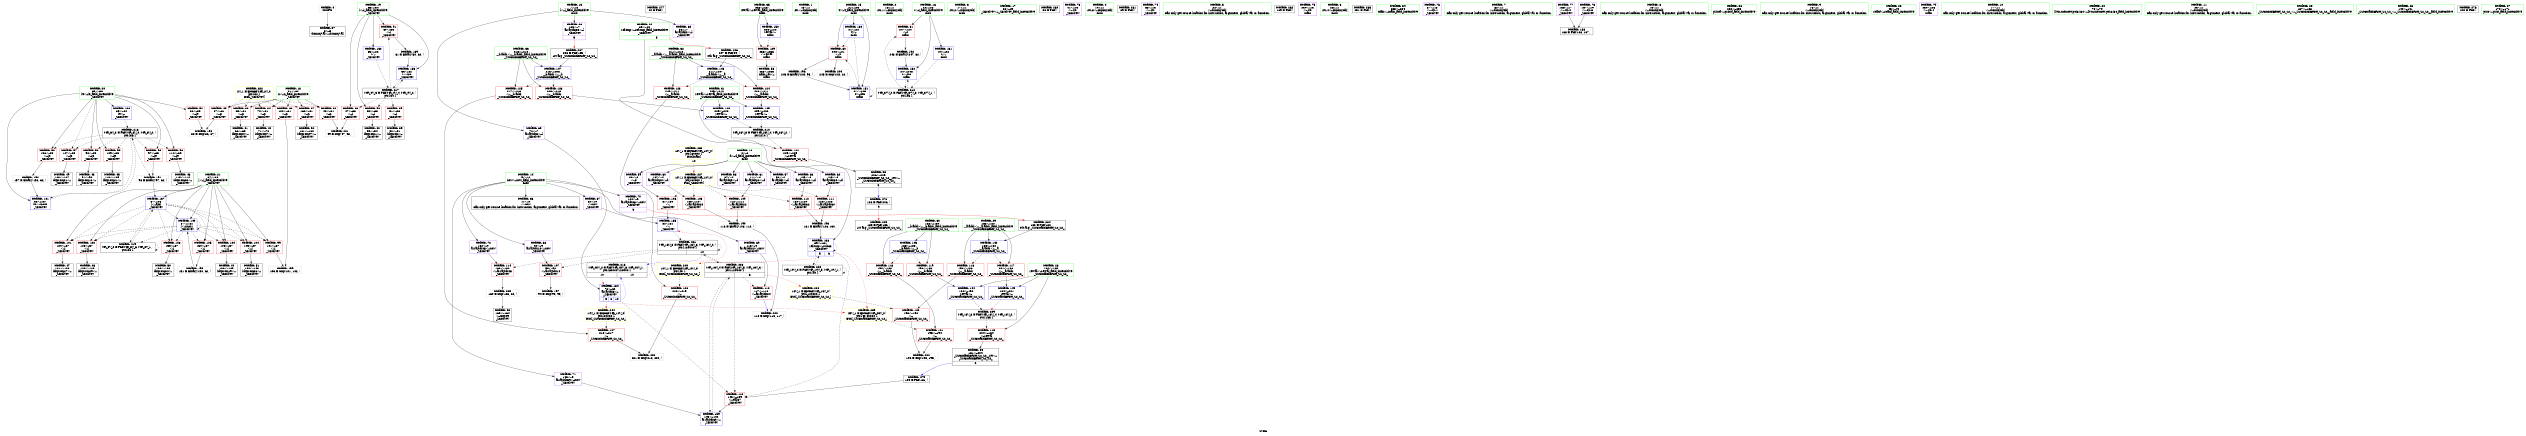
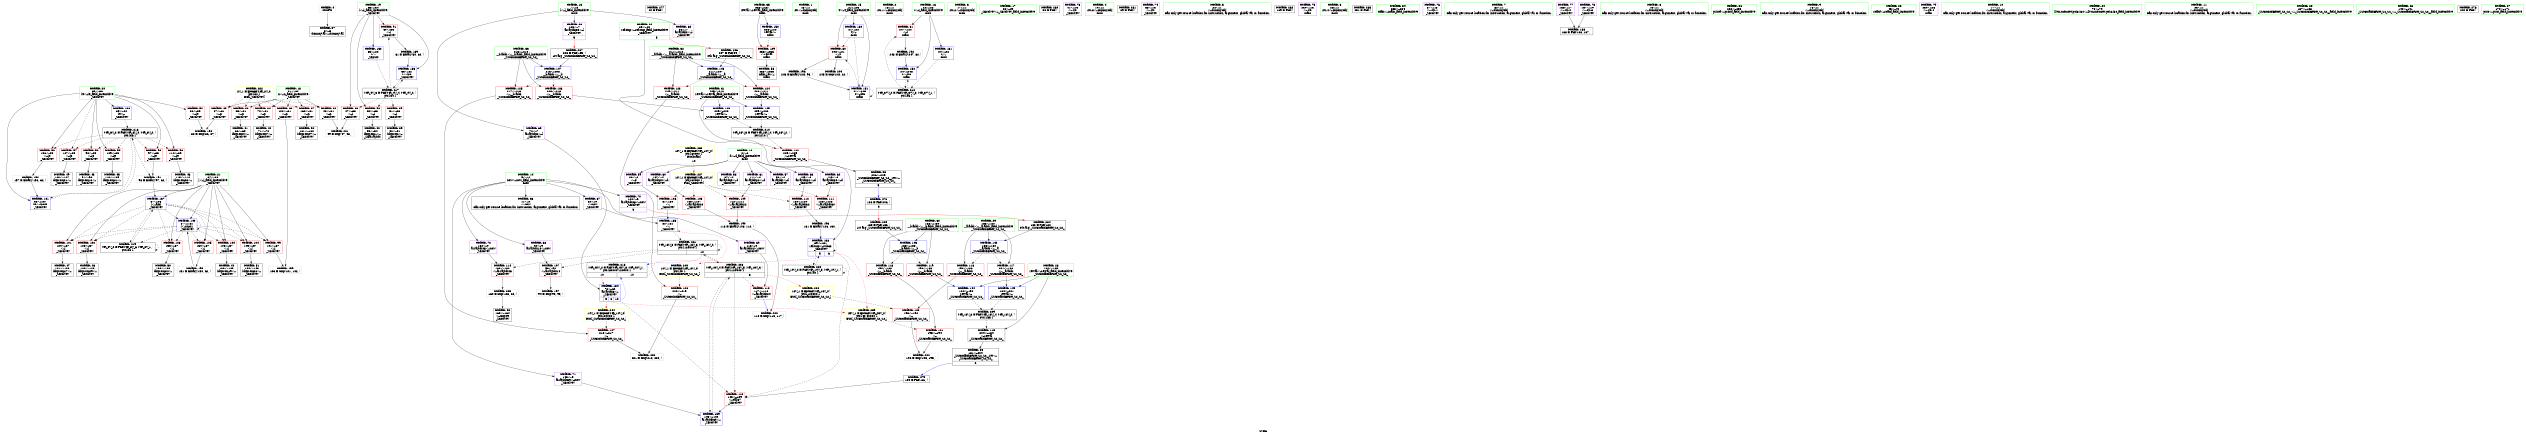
node "NodeID: 132": text "_Z5solvev" -> "_Z5puts"
node "NodeID: 40": text "_Z5solvev" -> "_Z5arrayidx"
edge "NodeID: 111" -> "NodeID: 193": removed
edge "NodeID: 285" -> "NodeID: 143": added
edge "NodeID: 145" -> "NodeID: 209": color red -> black
node "NodeID: 115": color red -> black
